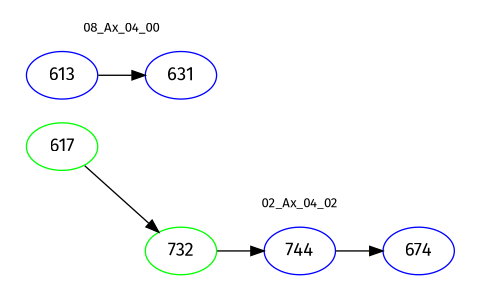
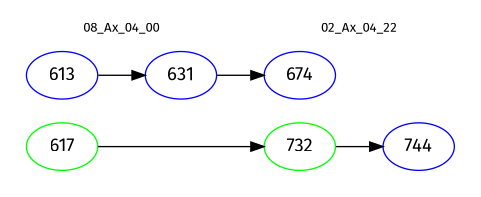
cluster "02_Ax_04_02": label "02_Ax_04_02" -> "02_Ax_04_22"
edge "744" -> "674": now "631" -> "674"
